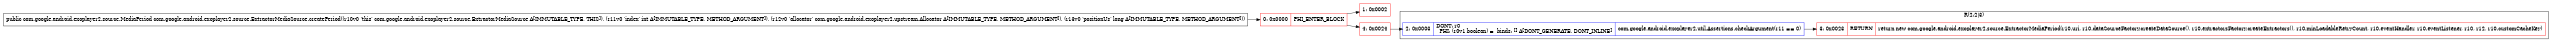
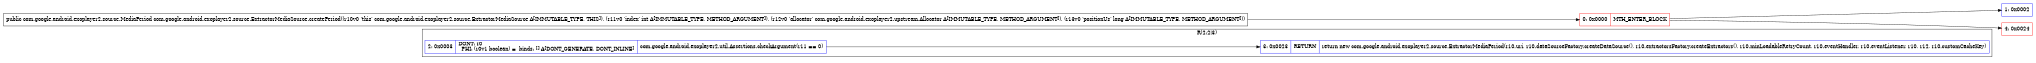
node "1: 0x0002": color red -> blue
node "0: 0x0000": text "PHI_ENTER_BLOCK" -> "MTH_ENTER_BLOCK"
edge "4: 0x0024" -> "2: 0x0003": removed
node "3: 0x0023": color red -> blue
